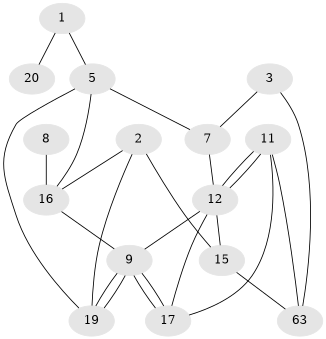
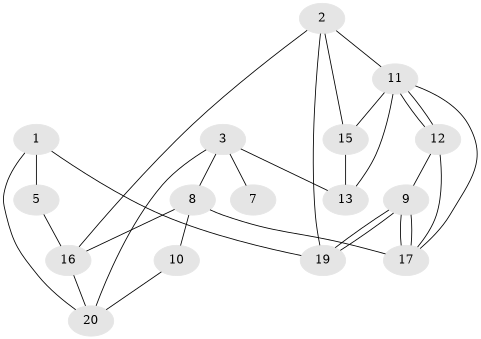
edge "2" -- "11": added
edge "5" -- "7": removed
edge "3" -- "8": added
edge "7" -- "12": removed
edge "5" -- "19": now "1" -- "19"
edge "3" -- "20": added
edge "16" -- "9": now "16" -- "20"
edge "12" -- "15": now "11" -- "15"
edge "8" -- "17": added
node "10": added
node "63": label "63" -> "13"
